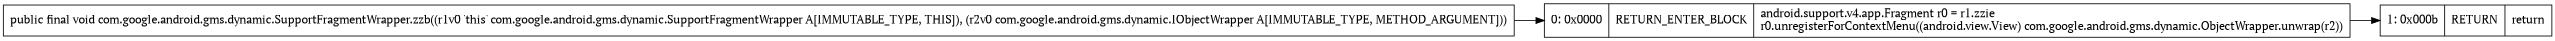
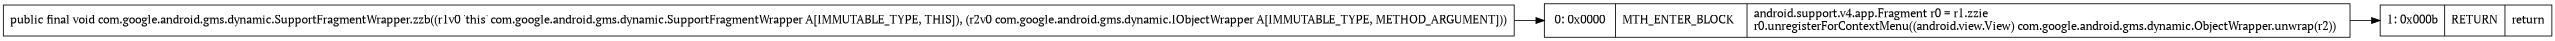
node "0: 0x0000": text "RETURN_ENTER_BLOCK" -> "MTH_ENTER_BLOCK"
